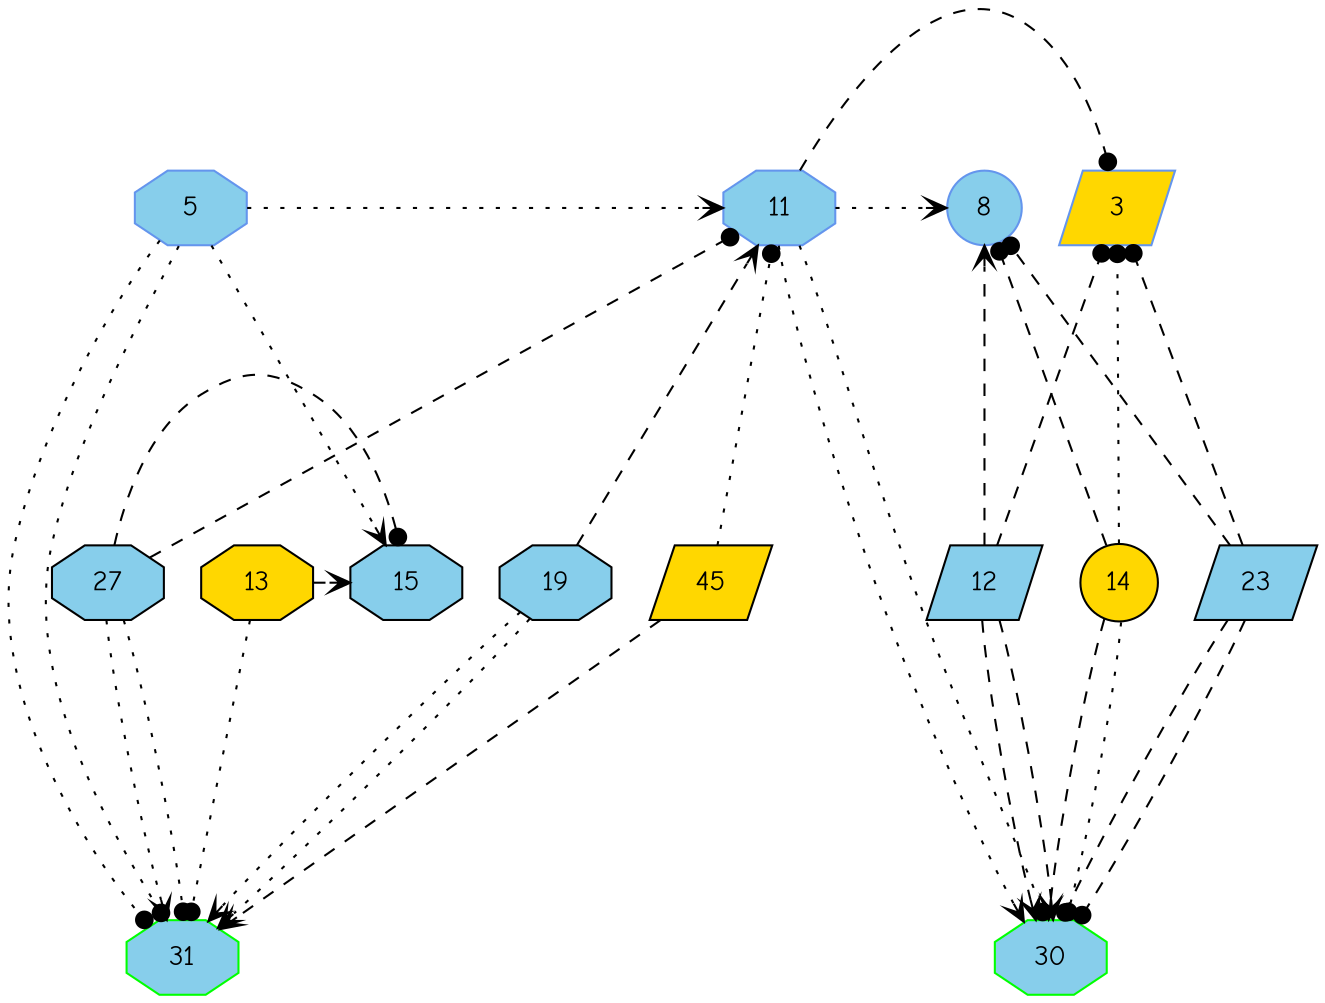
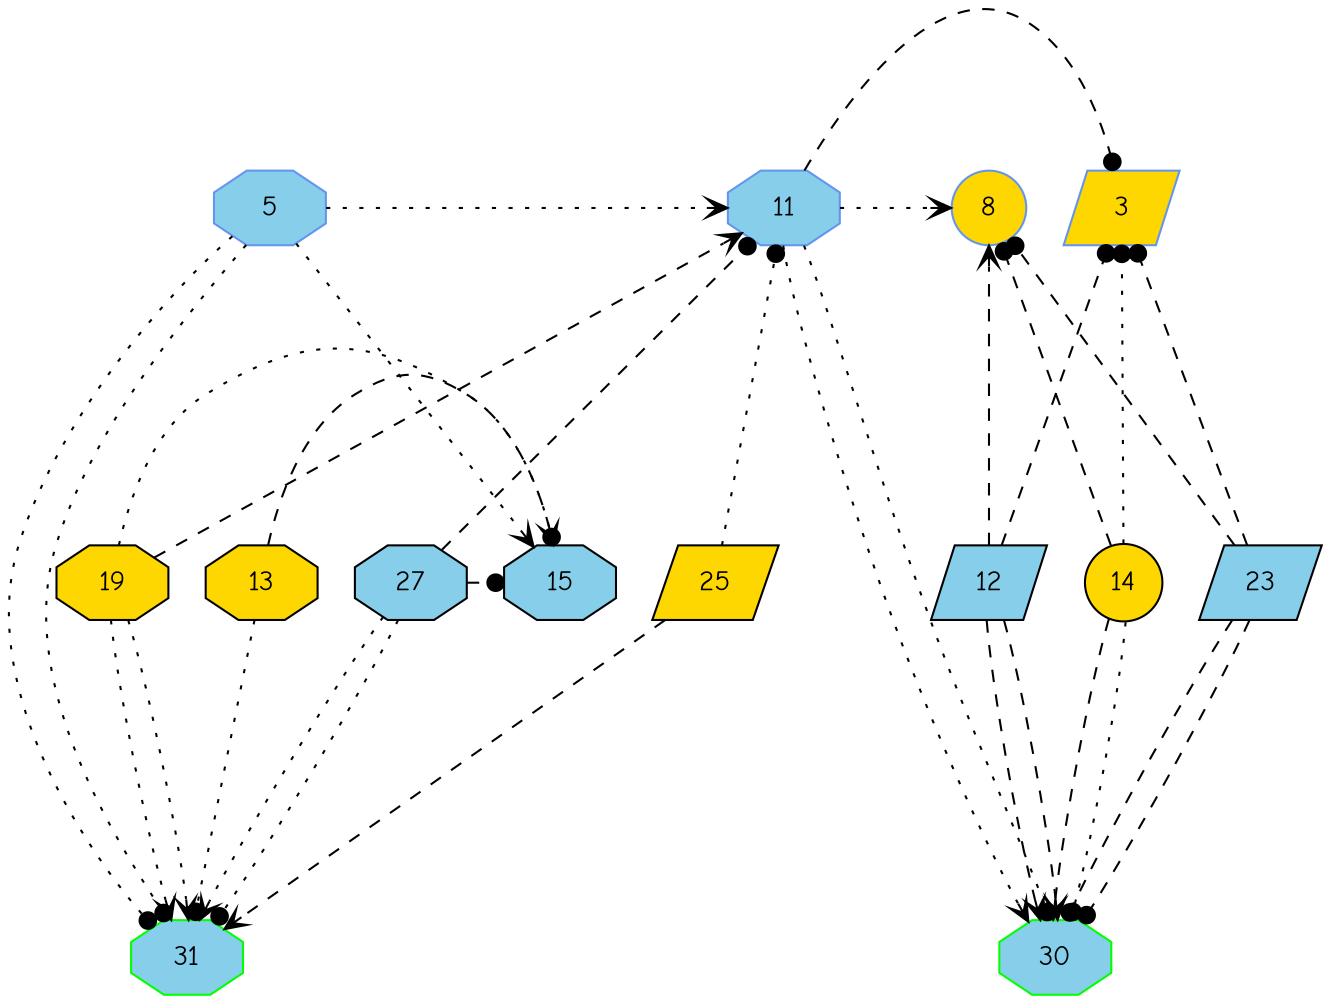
node "8": fillcolor skyblue -> gold
edge "19" -> "15": added
node "19": fillcolor skyblue -> gold
node "45": label "45" -> "25"
